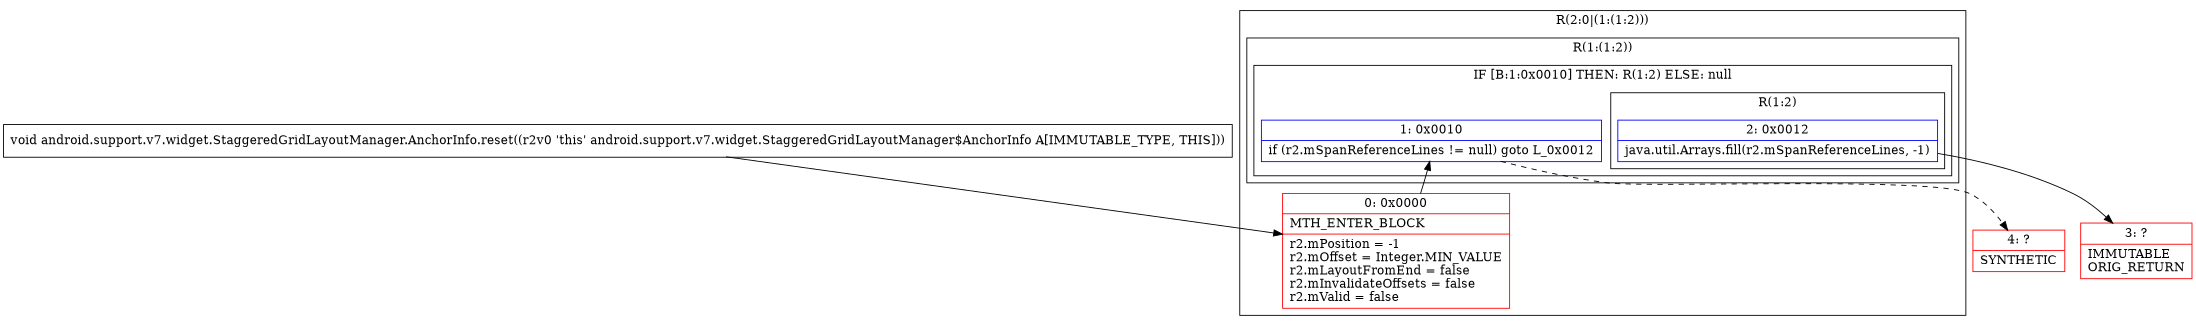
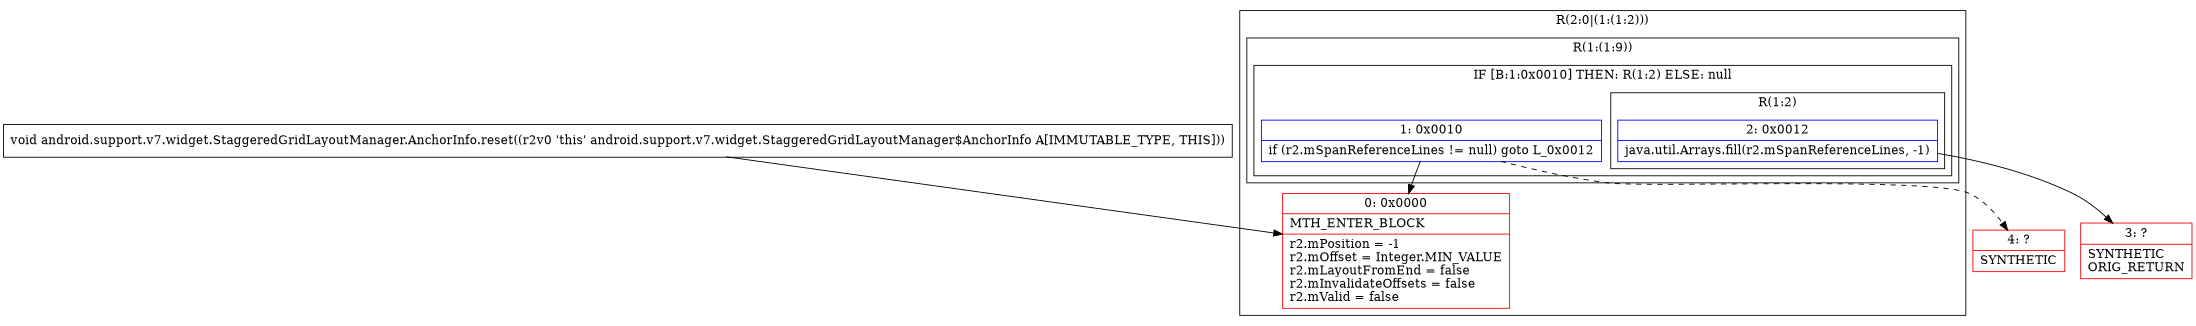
cluster "R(1:(1:2))": label "R(1:(1:2))" -> "R(1:(1:9))"
edge "0: 0x0000" -> "1: 0x0010": reversed
node "3: ?": text "IMMUTABLE" -> "SYNTHETIC"
